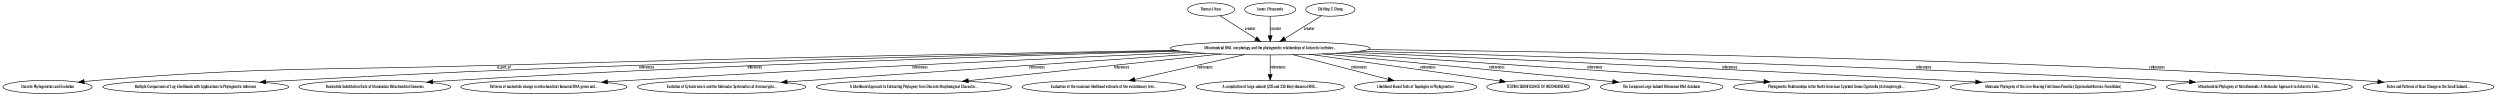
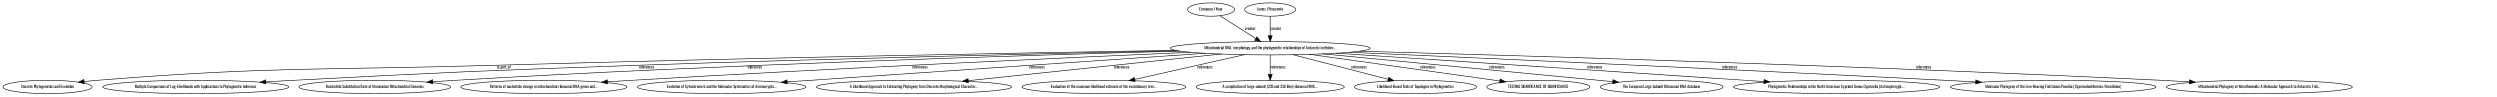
node "Thomas J Near": label "Thomas J Near" -> "European J Near"
node "Chi Hing C Cheng": removed
node "TESTING SIGNIFICANCE OF INCONGRUENCE": label "TESTING SIGNIFICANCE OF INCONGRUENCE" -> "TESTING SIGNIFICANCE OF SIGNIFICANCE"
node "Rates and Patterns of Base Change in the Small Subunit...": removed
